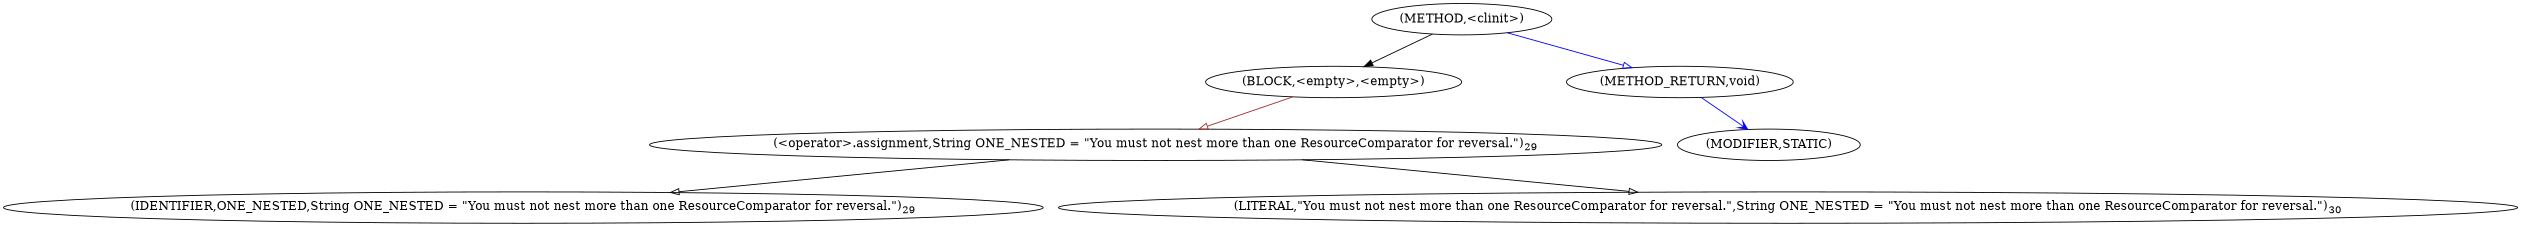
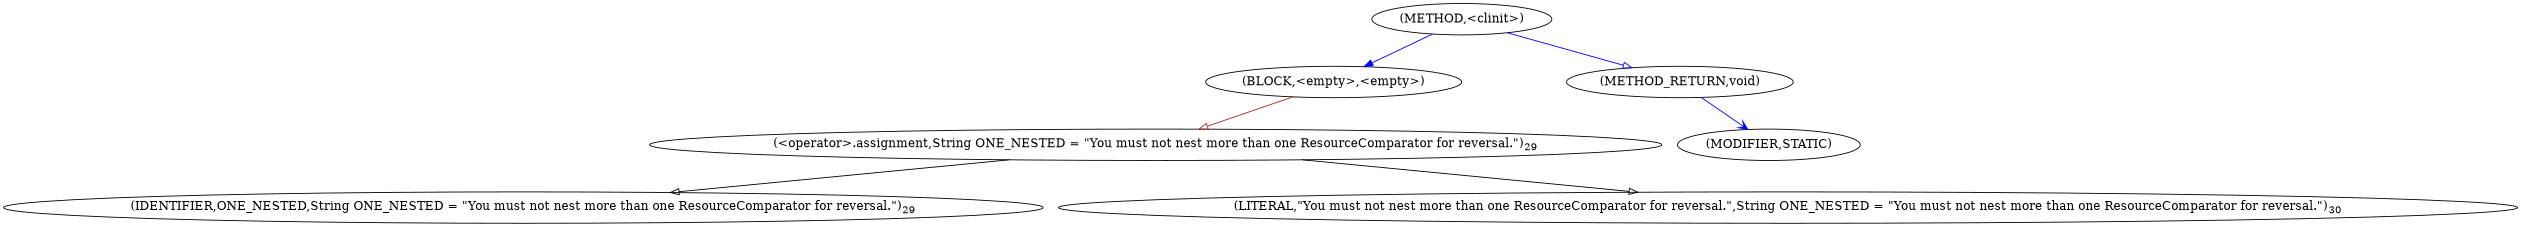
edge "(METHOD,<clinit>)" -> "(BLOCK,<empty>,<empty>)": color black -> blue
